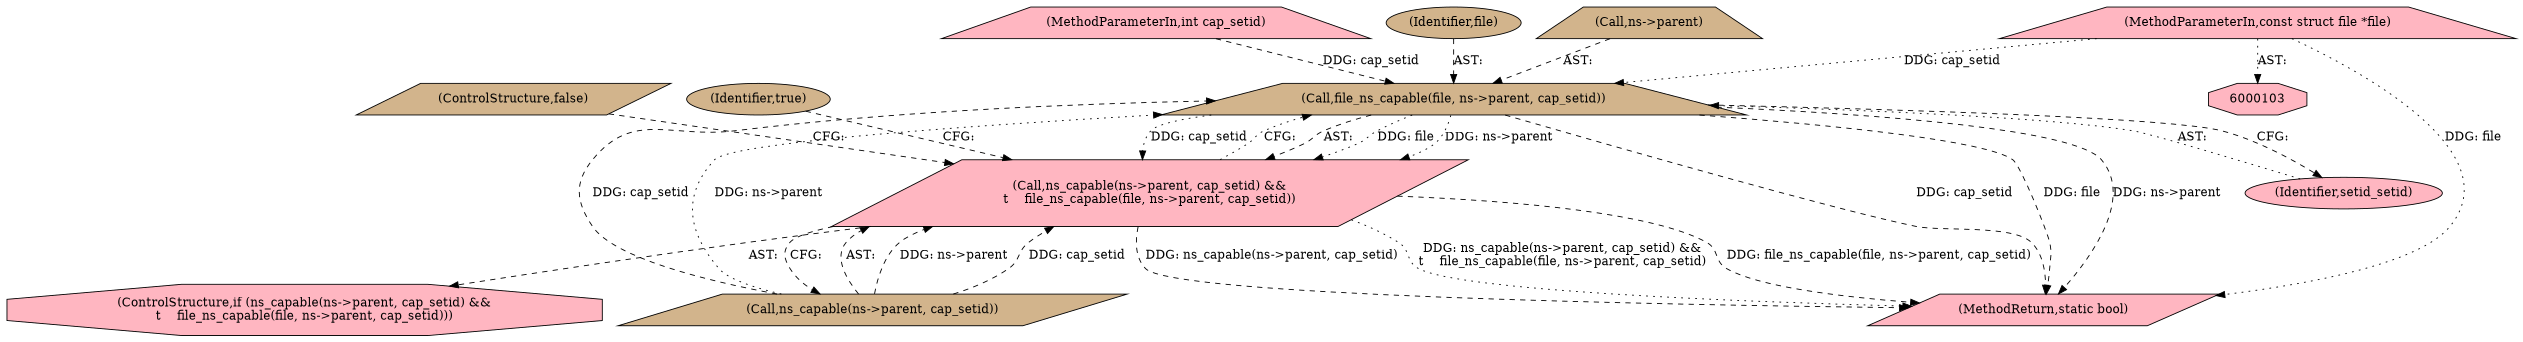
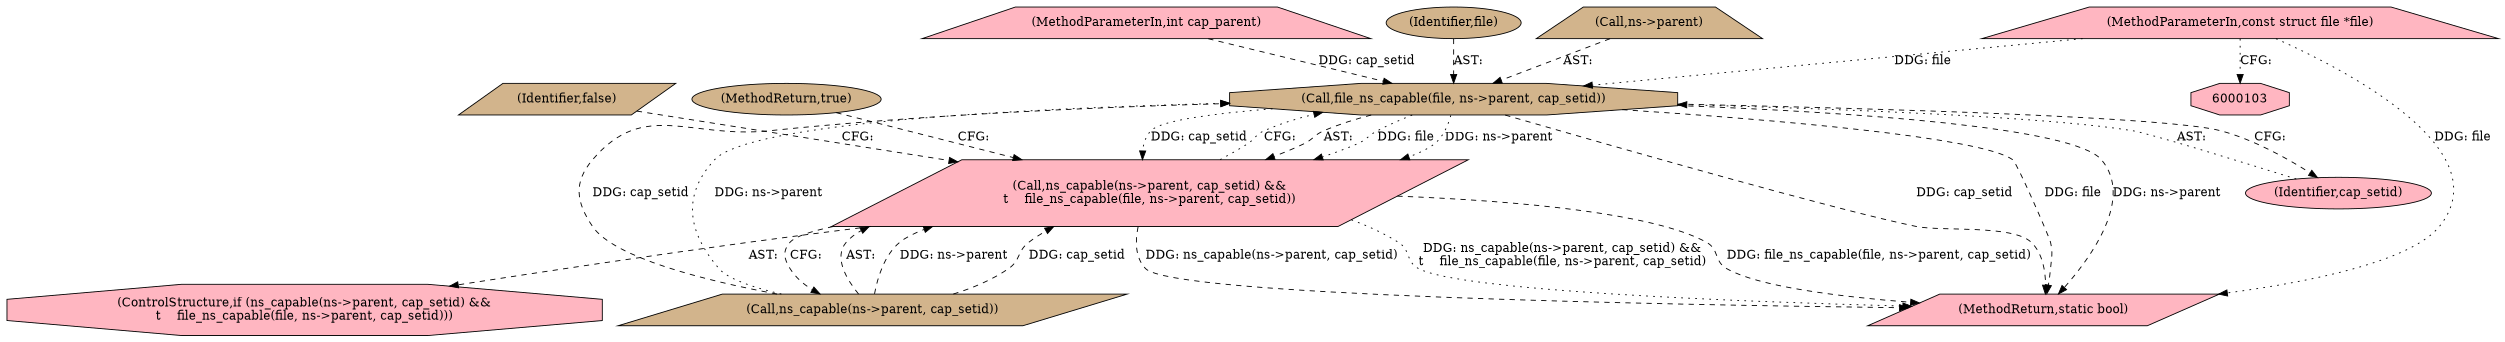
node "(MethodParameterIn,int cap_setid)": label "(MethodParameterIn,int cap_setid)" -> "(MethodParameterIn,int cap_parent)"
edge "(MethodParameterIn,const struct file *file)" -> "(Call,file_ns_capable(file, ns->parent, cap_setid))": label "DDG: cap_setid" -> "DDG: file"
edge "(MethodParameterIn,const struct file *file)" -> "6000103": label "AST: " -> "CFG: "
node "(ControlStructure,false)": label "(ControlStructure,false)" -> "(Identifier,false)"
node "(Identifier,true)": label "(Identifier,true)" -> "(MethodReturn,true)"
node "(Call,file_ns_capable(file, ns->parent, cap_setid))": shape trapezium -> octagon
node "(Identifier,setid_setid)": label "(Identifier,setid_setid)" -> "(Identifier,cap_setid)"
